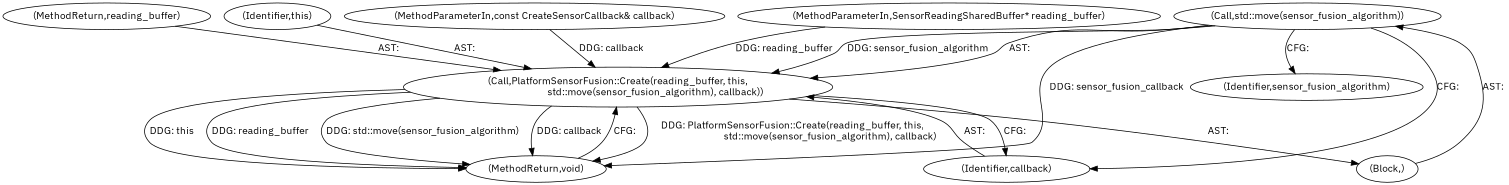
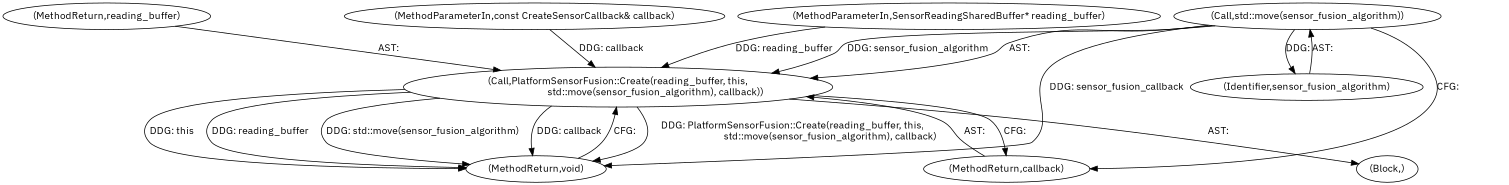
node "(Identifier,this)": removed
edge "(Call,std::move(sensor_fusion_algorithm))" -> "(Identifier,sensor_fusion_algorithm)": label "CFG: " -> "DDG: "
edge "(Block,)" -> "(Call,std::move(sensor_fusion_algorithm))": now "(Identifier,sensor_fusion_algorithm)" -> "(Call,std::move(sensor_fusion_algorithm))"
node "(Identifier,callback)": label "(Identifier,callback)" -> "(MethodReturn,callback)"
